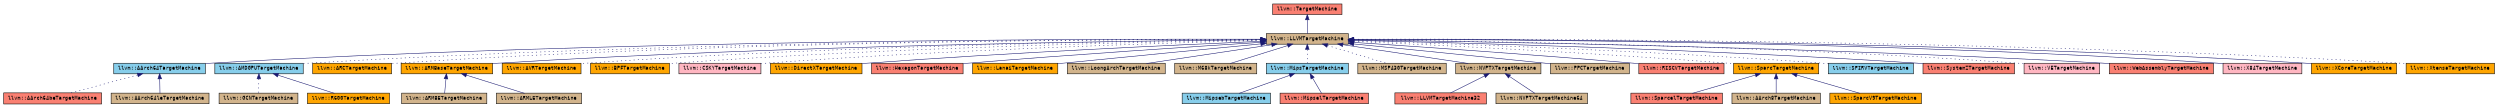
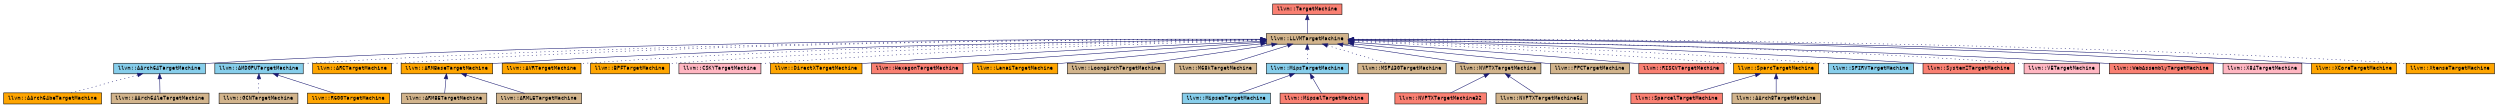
node "llvm::AArch64beTargetMachine": fillcolor salmon -> orange
node "llvm::LLVMTargetMachine32": label "llvm::LLVMTargetMachine32" -> "llvm::NVPTXTargetMachine32"
node "llvm::SparcV9TargetMachine": removed
